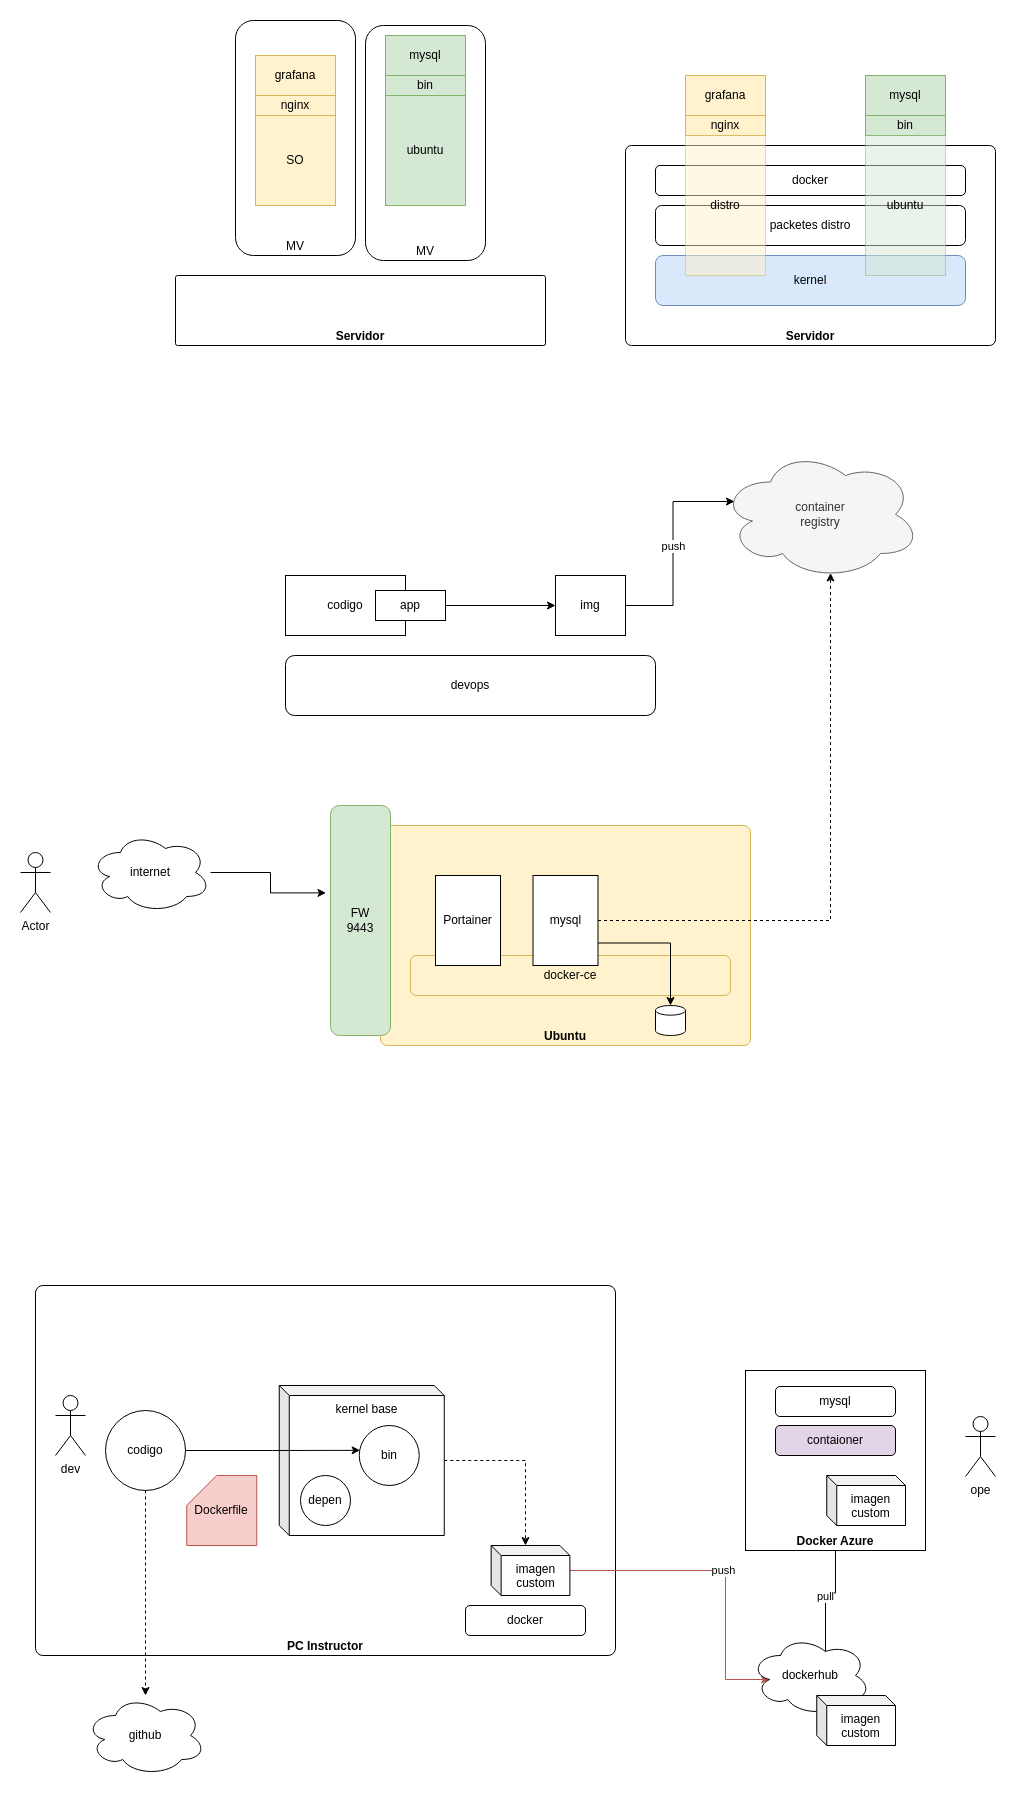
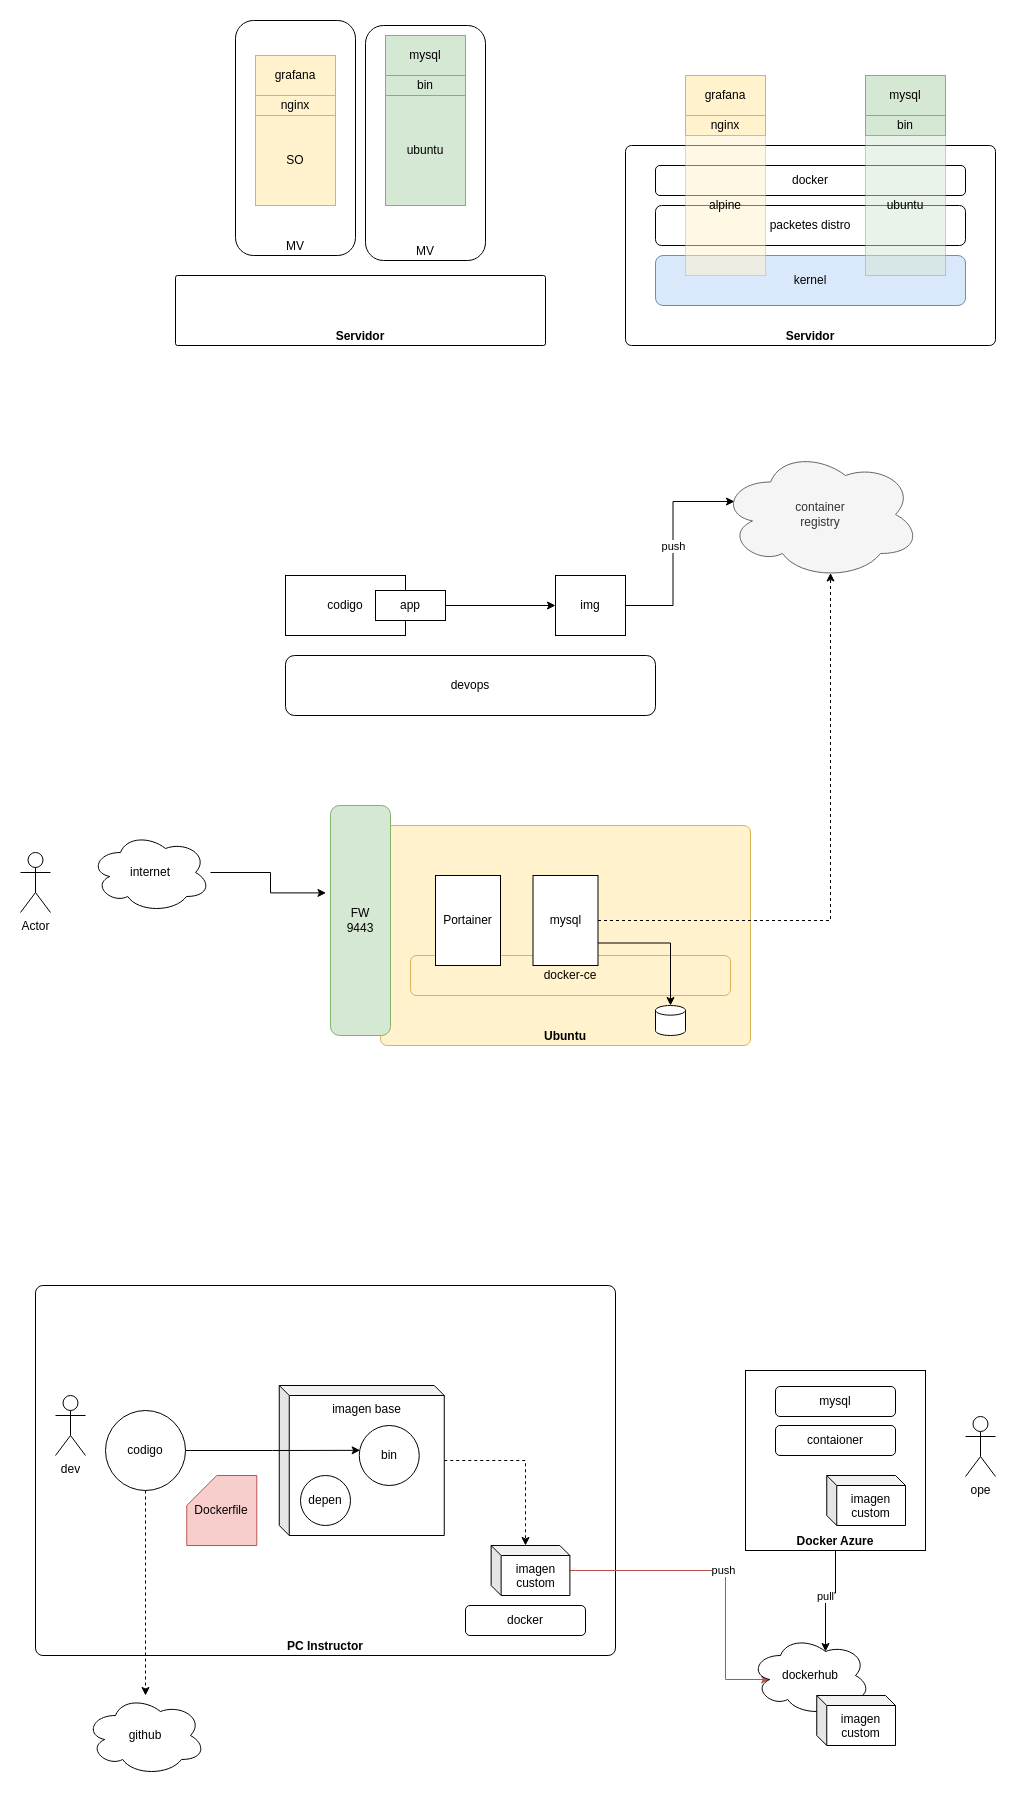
node "distro": label "distro" -> "alpine"
node "kernel base": label "kernel base" -> "imagen base"
node "contaioner": fillcolor #e1d5e7 -> #ffffff
edge "Docker Azure" -- "dockerhub": arrowhead none -> classic
